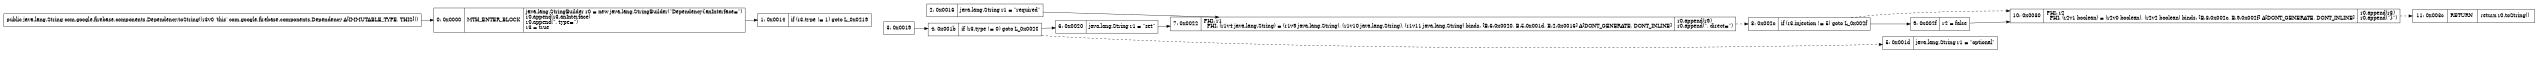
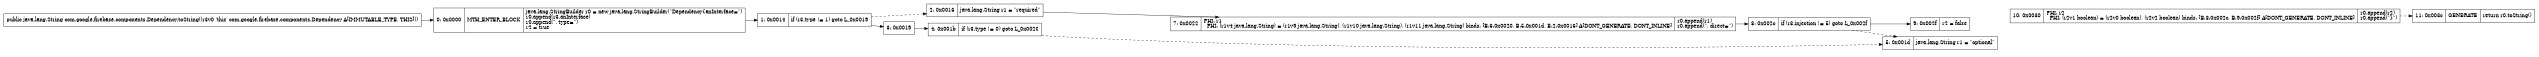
edge "8: 0x002c" -> "10: 0x0030": now "8: 0x002c" -> "5: 0x001d"
node "10: 0x0030": text "r0.append(r8)" -> "r0.append(r2)"
edge "1: 0x0014" -> "2: 0x0016": added
node "11: 0x003c": text "RETURN" -> "GENERATE"
node "1: 0x0014": text "if (r3.type != 1) goto L_0x0219" -> "if (r3.type != 1) goto L_0x0019"
node "7: 0x0022": text "r0.append(r9)" -> "r0.append(r1)"
edge "9: 0x002f" -> "10: 0x0030": removed
edge "7: 0x0022" -> "8: 0x002c": style dashed -> solid
edge "1: 0x0014" -> "3: 0x0019": added
node "6: 0x0020": removed
node "0: 0x0000": text "r3 = true" -> "r2 = true"
